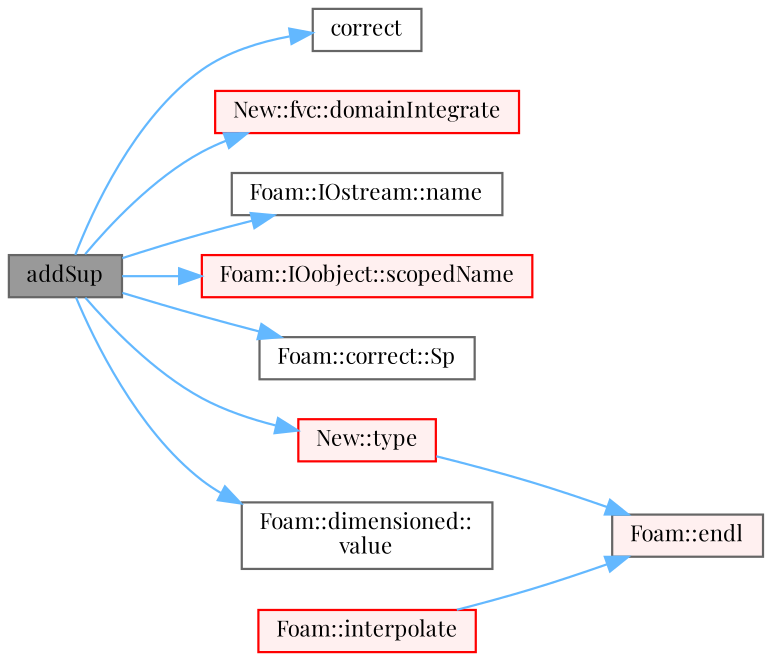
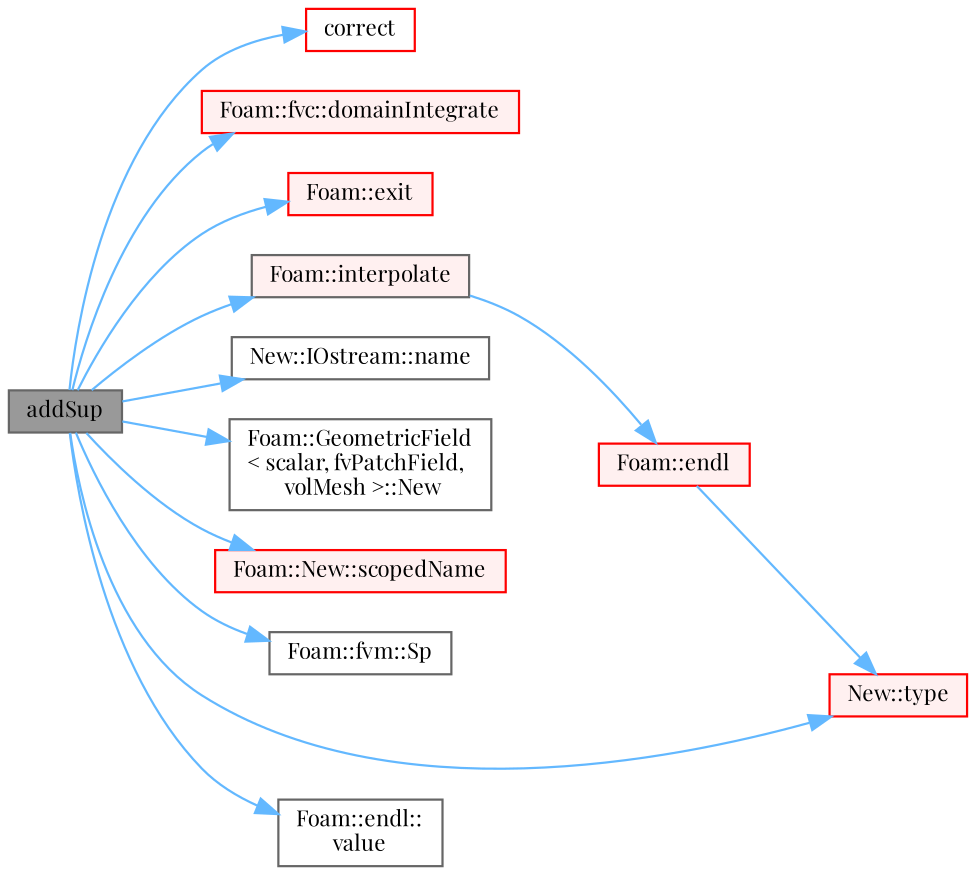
node "correct": color grey40 -> red
node "New::fvc::domainIntegrate": label "New::fvc::domainIntegrate" -> "Foam::fvc::domainIntegrate"
node "Foam::exit": added
node "Foam::IOstream::name": label "Foam::IOstream::name" -> "New::IOstream::name"
node "Foam::IOobject::scopedName": label "Foam::IOobject::scopedName" -> "Foam::New::scopedName"
edge "addSup" -> "Foam::interpolate": added
node "Foam::correct::Sp": label "Foam::correct::Sp" -> "Foam::fvm::Sp"
node "Foam::GeometricField < scalar, fvPatchField, volMesh >::New": added
edge "New::type" -> "Foam::endl": reversed
node "Foam::dimensioned:: value": label "Foam::dimensioned:: value" -> "Foam::endl:: value"
node "Foam::endl": color grey40 -> red
node "Foam::interpolate": color red -> grey40
